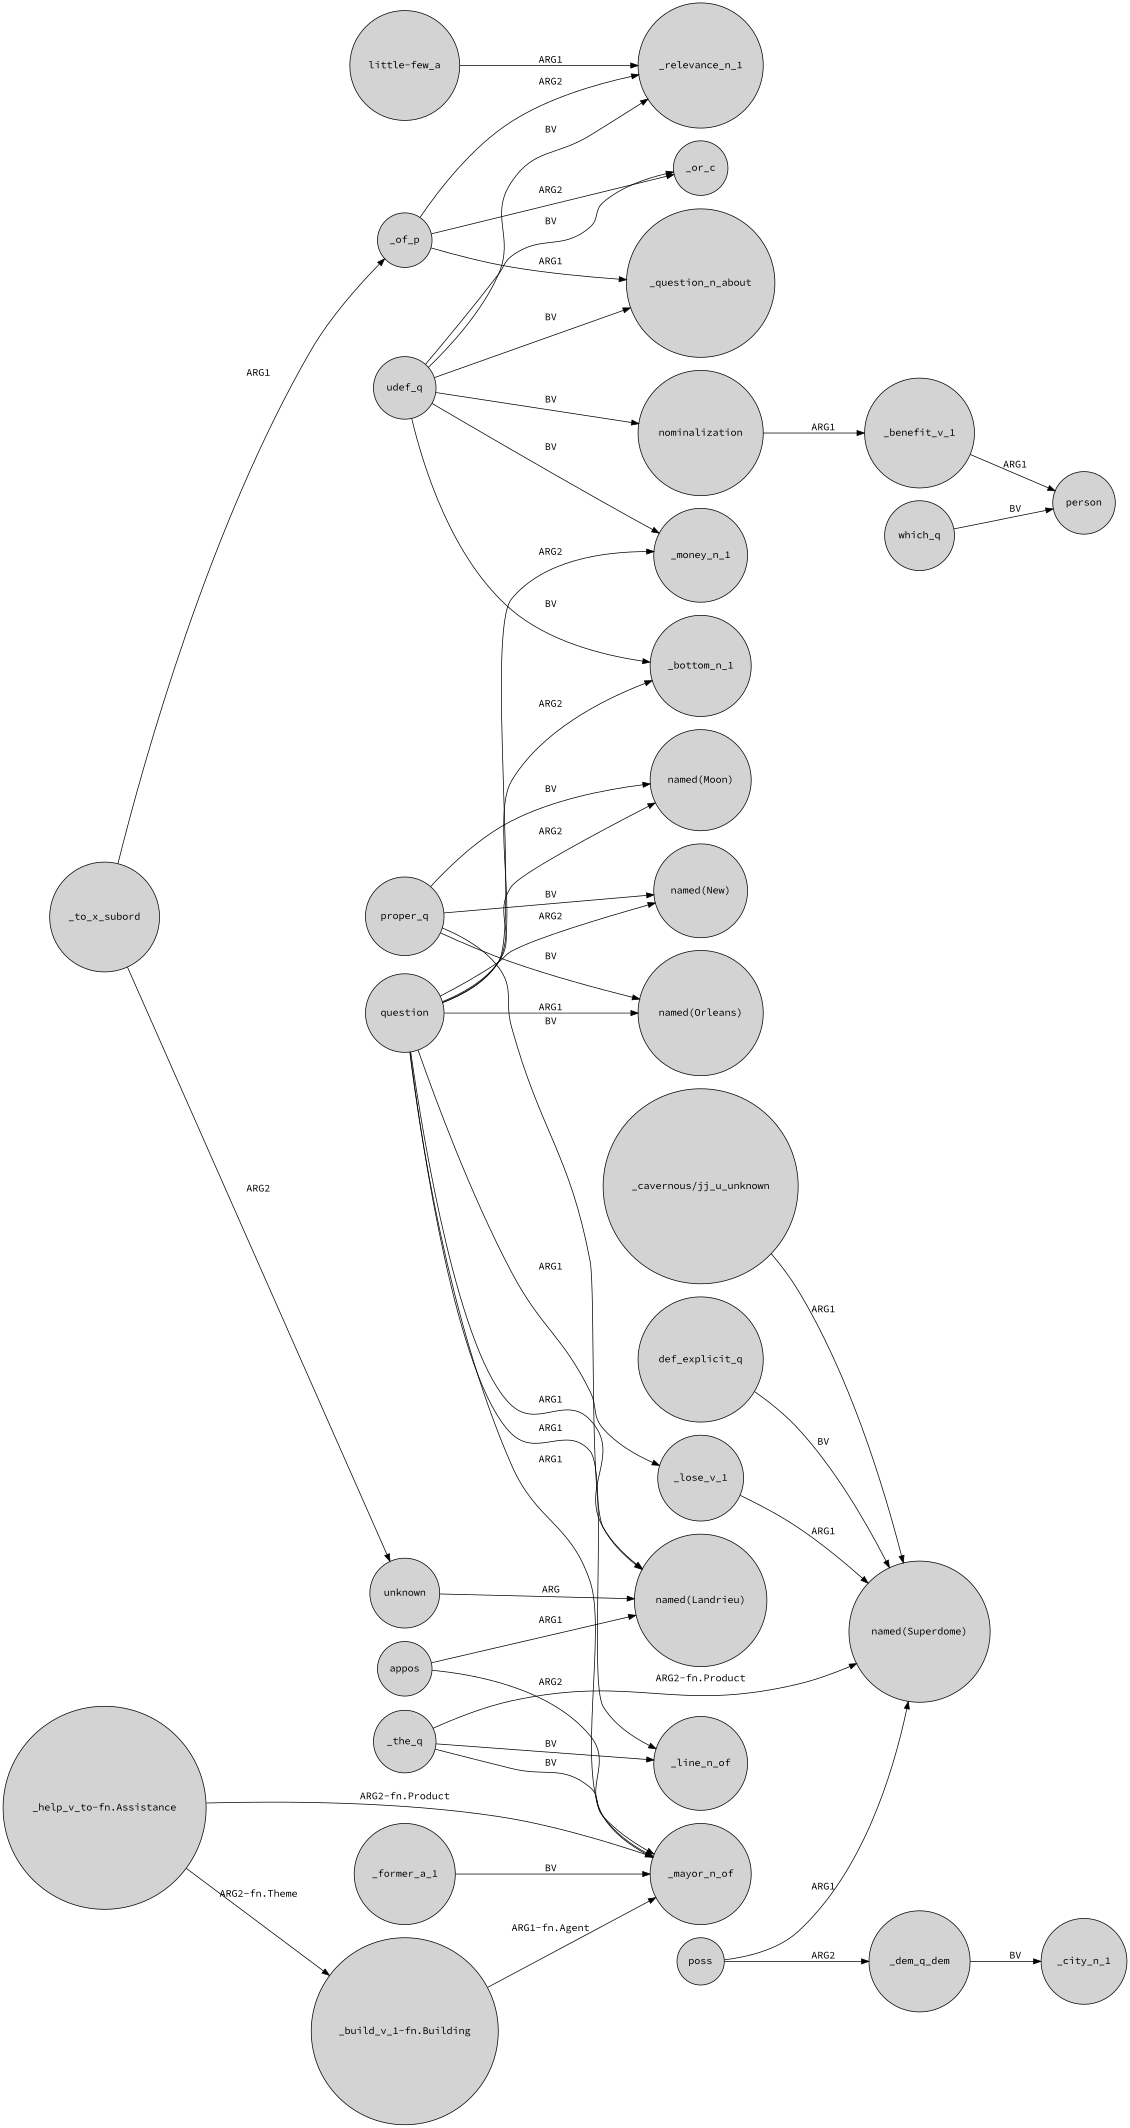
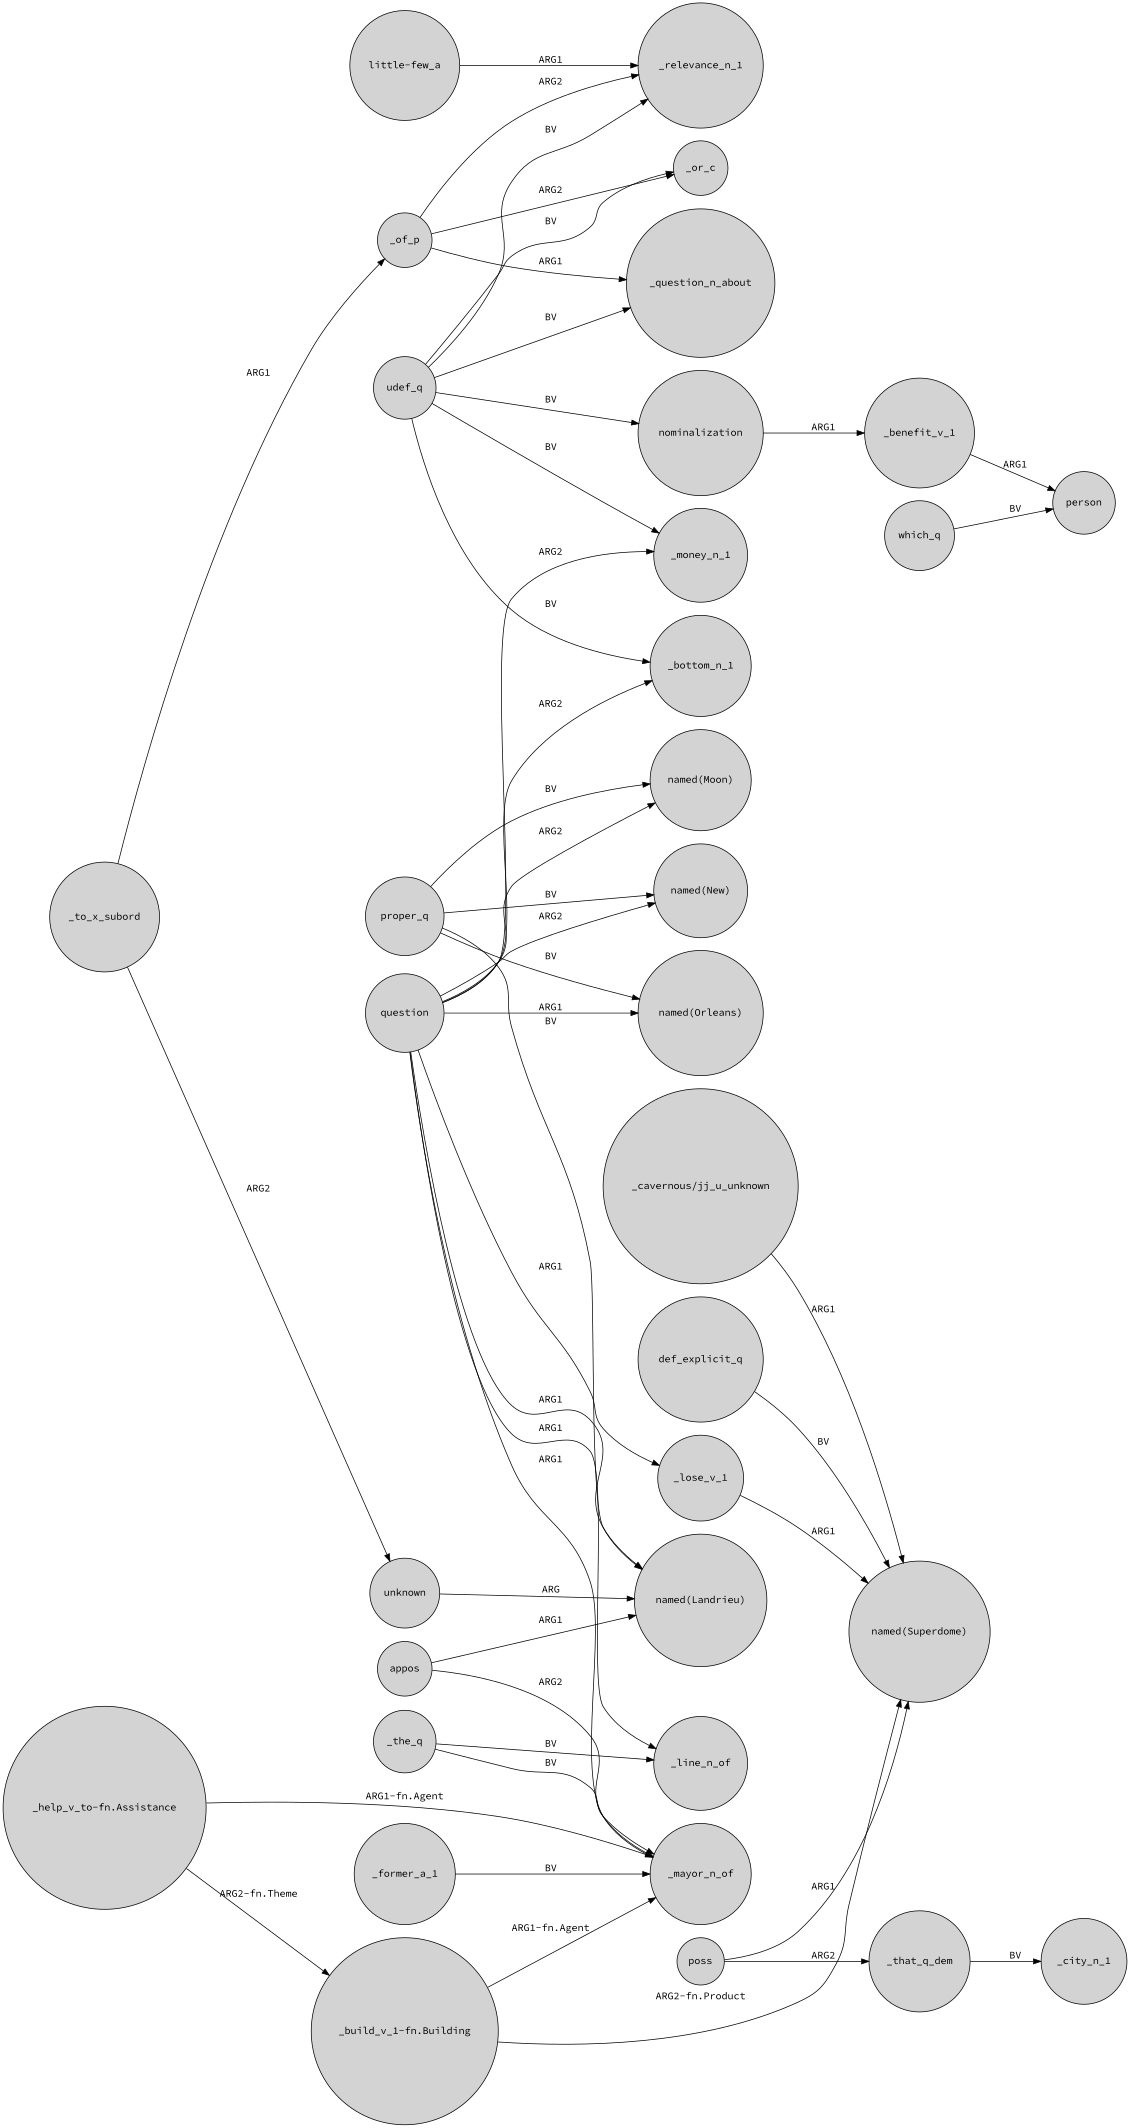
edge "_the_q" -> "named(Superdome)": now "_build_v_1-fn.Building" -> "named(Superdome)"
edge "_help_v_to-fn.Assistance" -> "_mayor_n_of": label "ARG2-fn.Product" -> "ARG1-fn.Agent"
node "_dem_q_dem": label "_dem_q_dem" -> "_that_q_dem"
